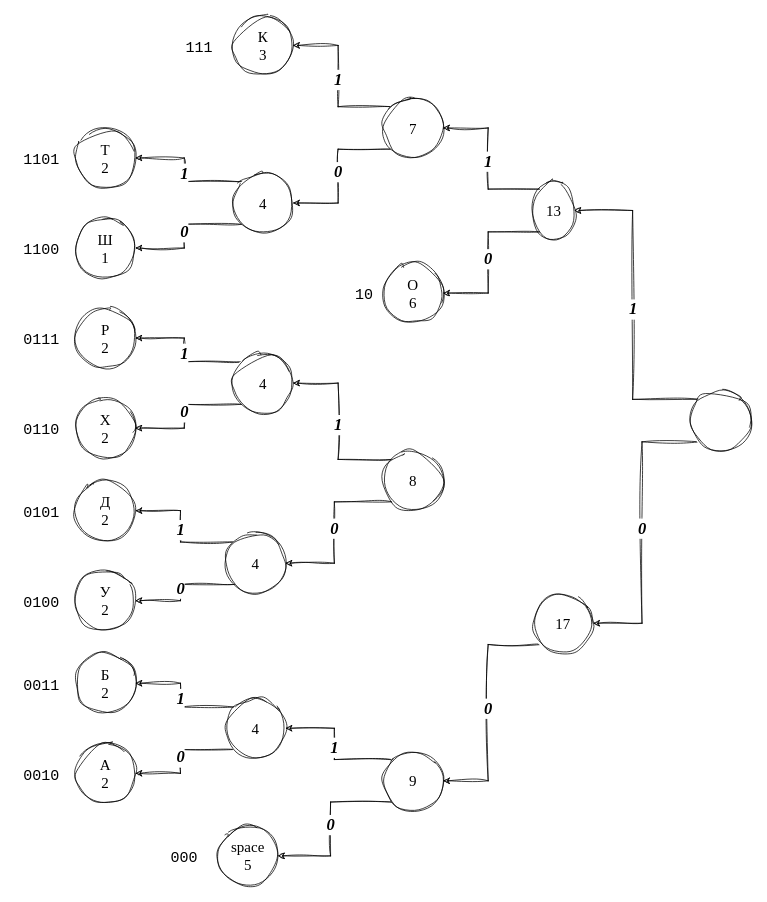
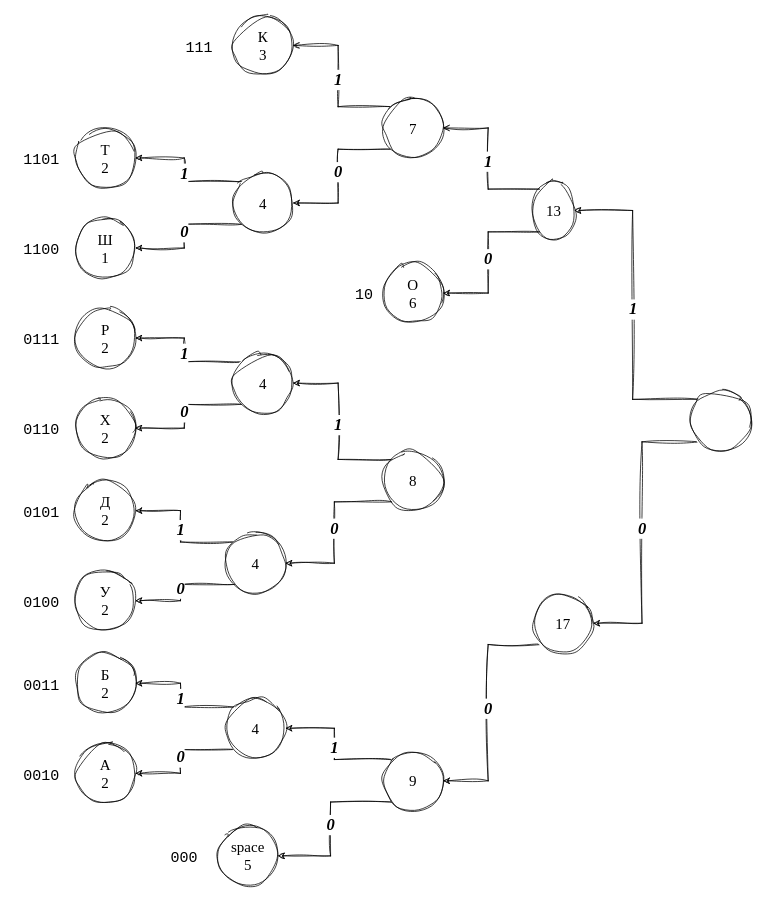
edge "7" -> "К 3": arrowhead classic -> open
edge "13" -> "7": arrowhead classic -> open
